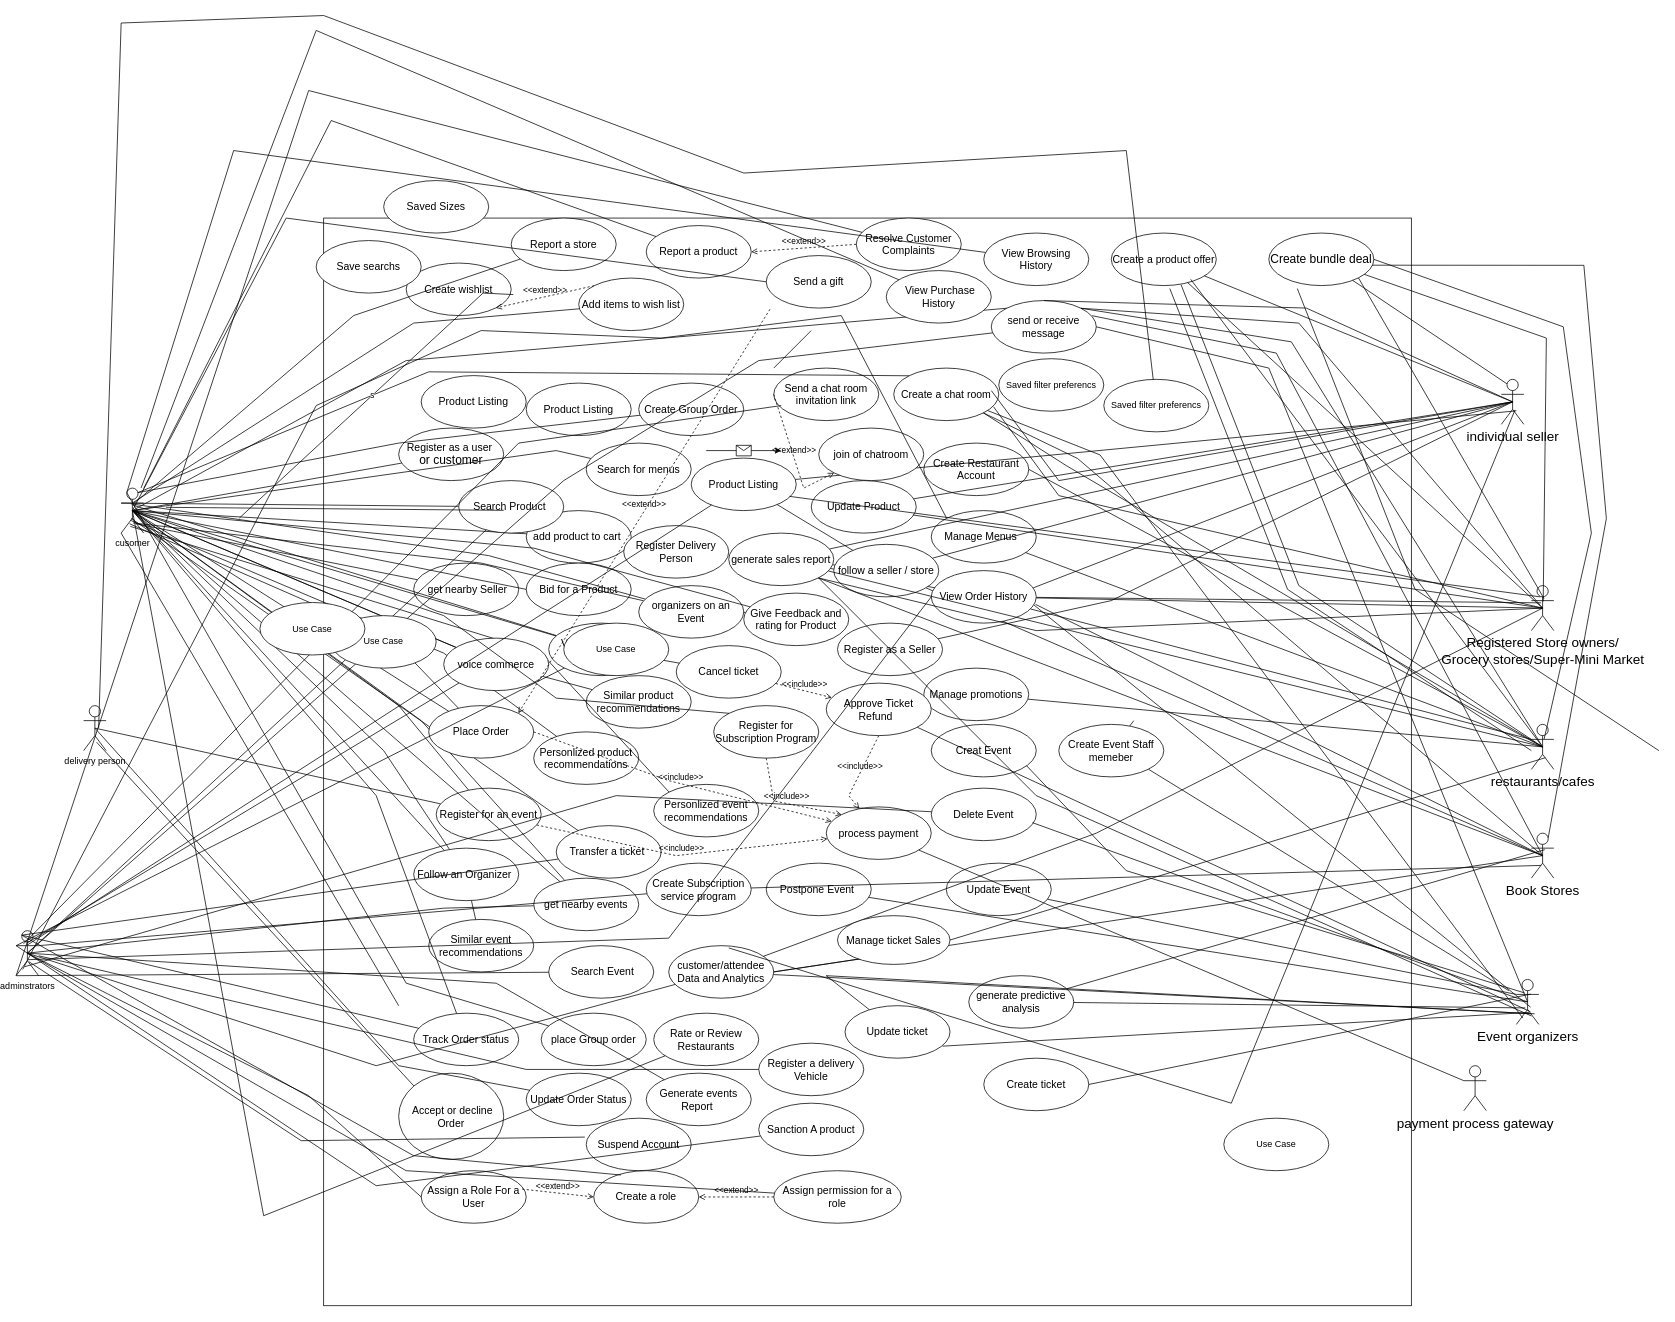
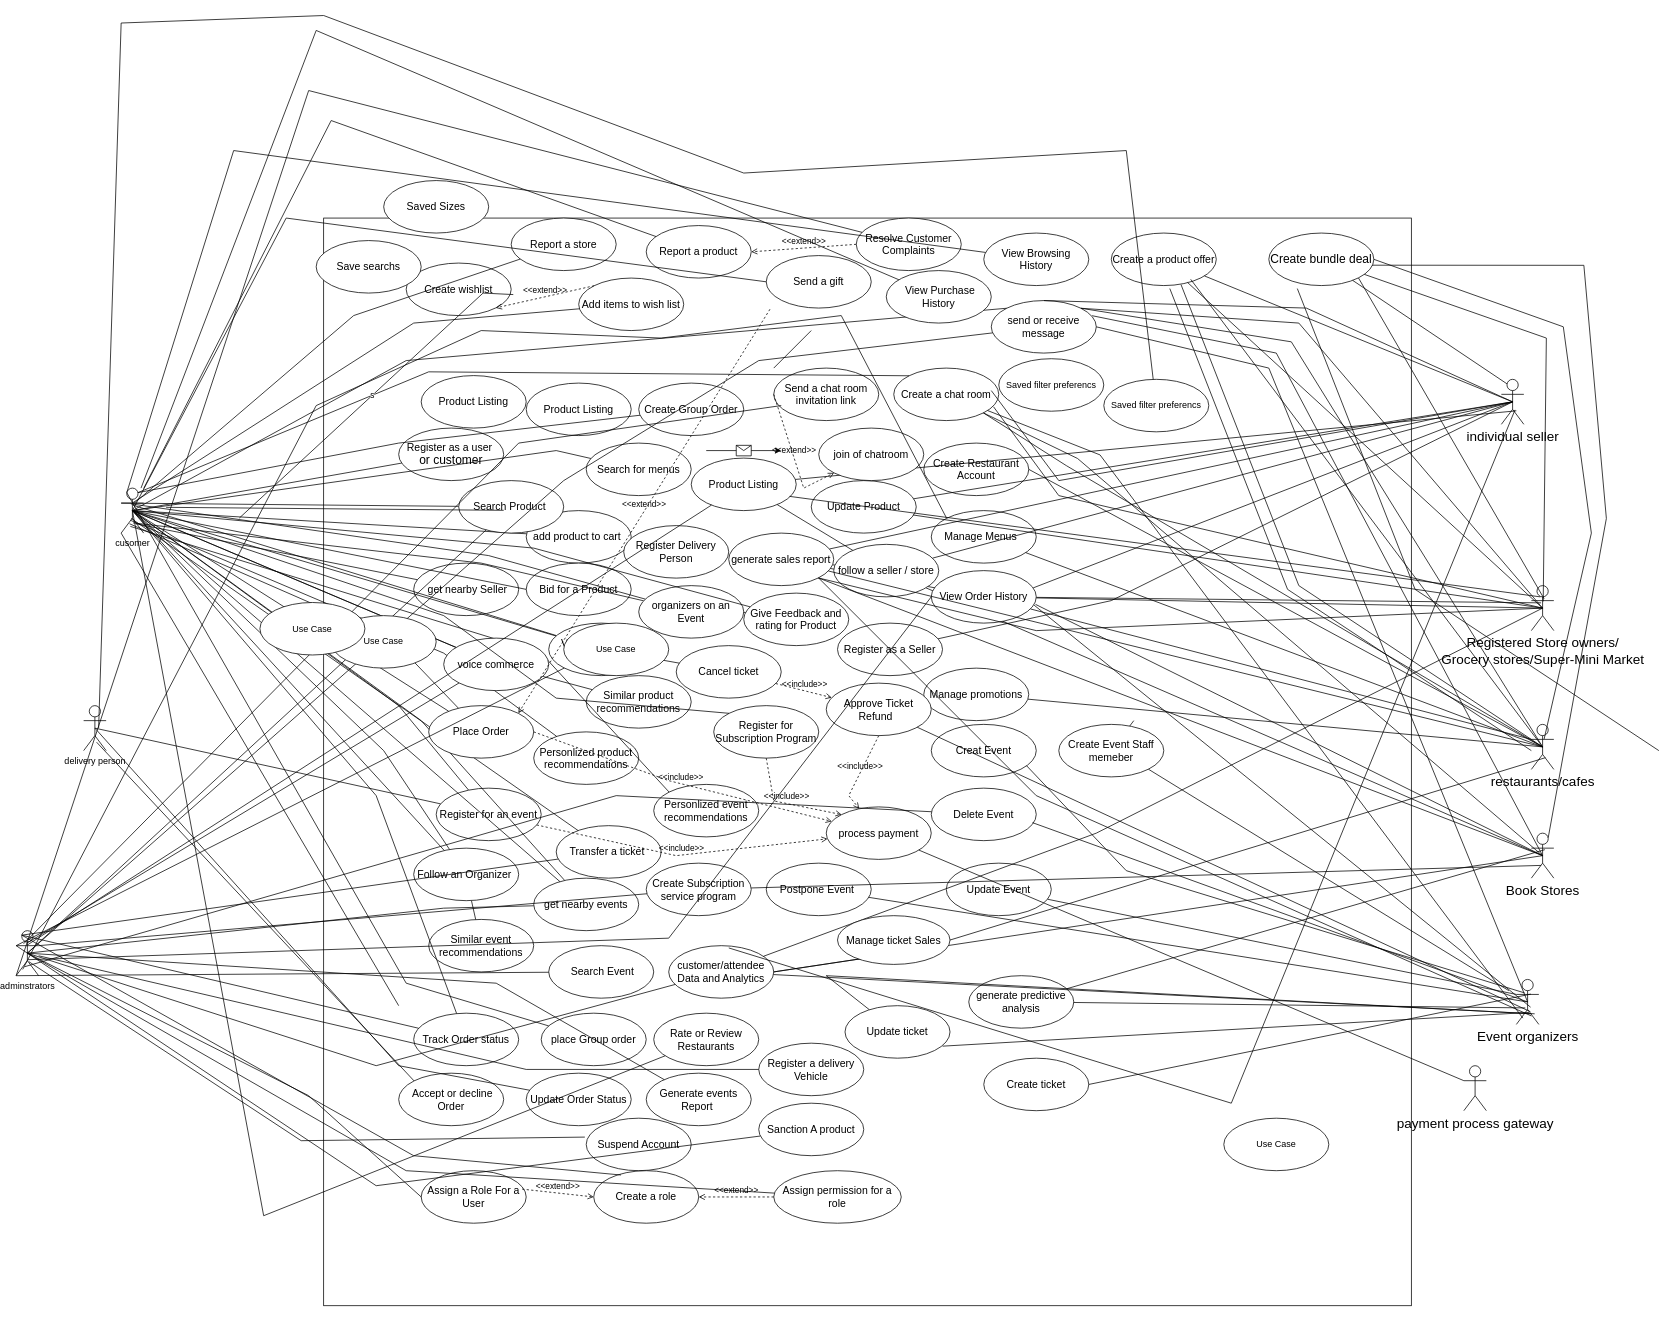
node "Accept or decline Order": size 105x86 -> 105x53
